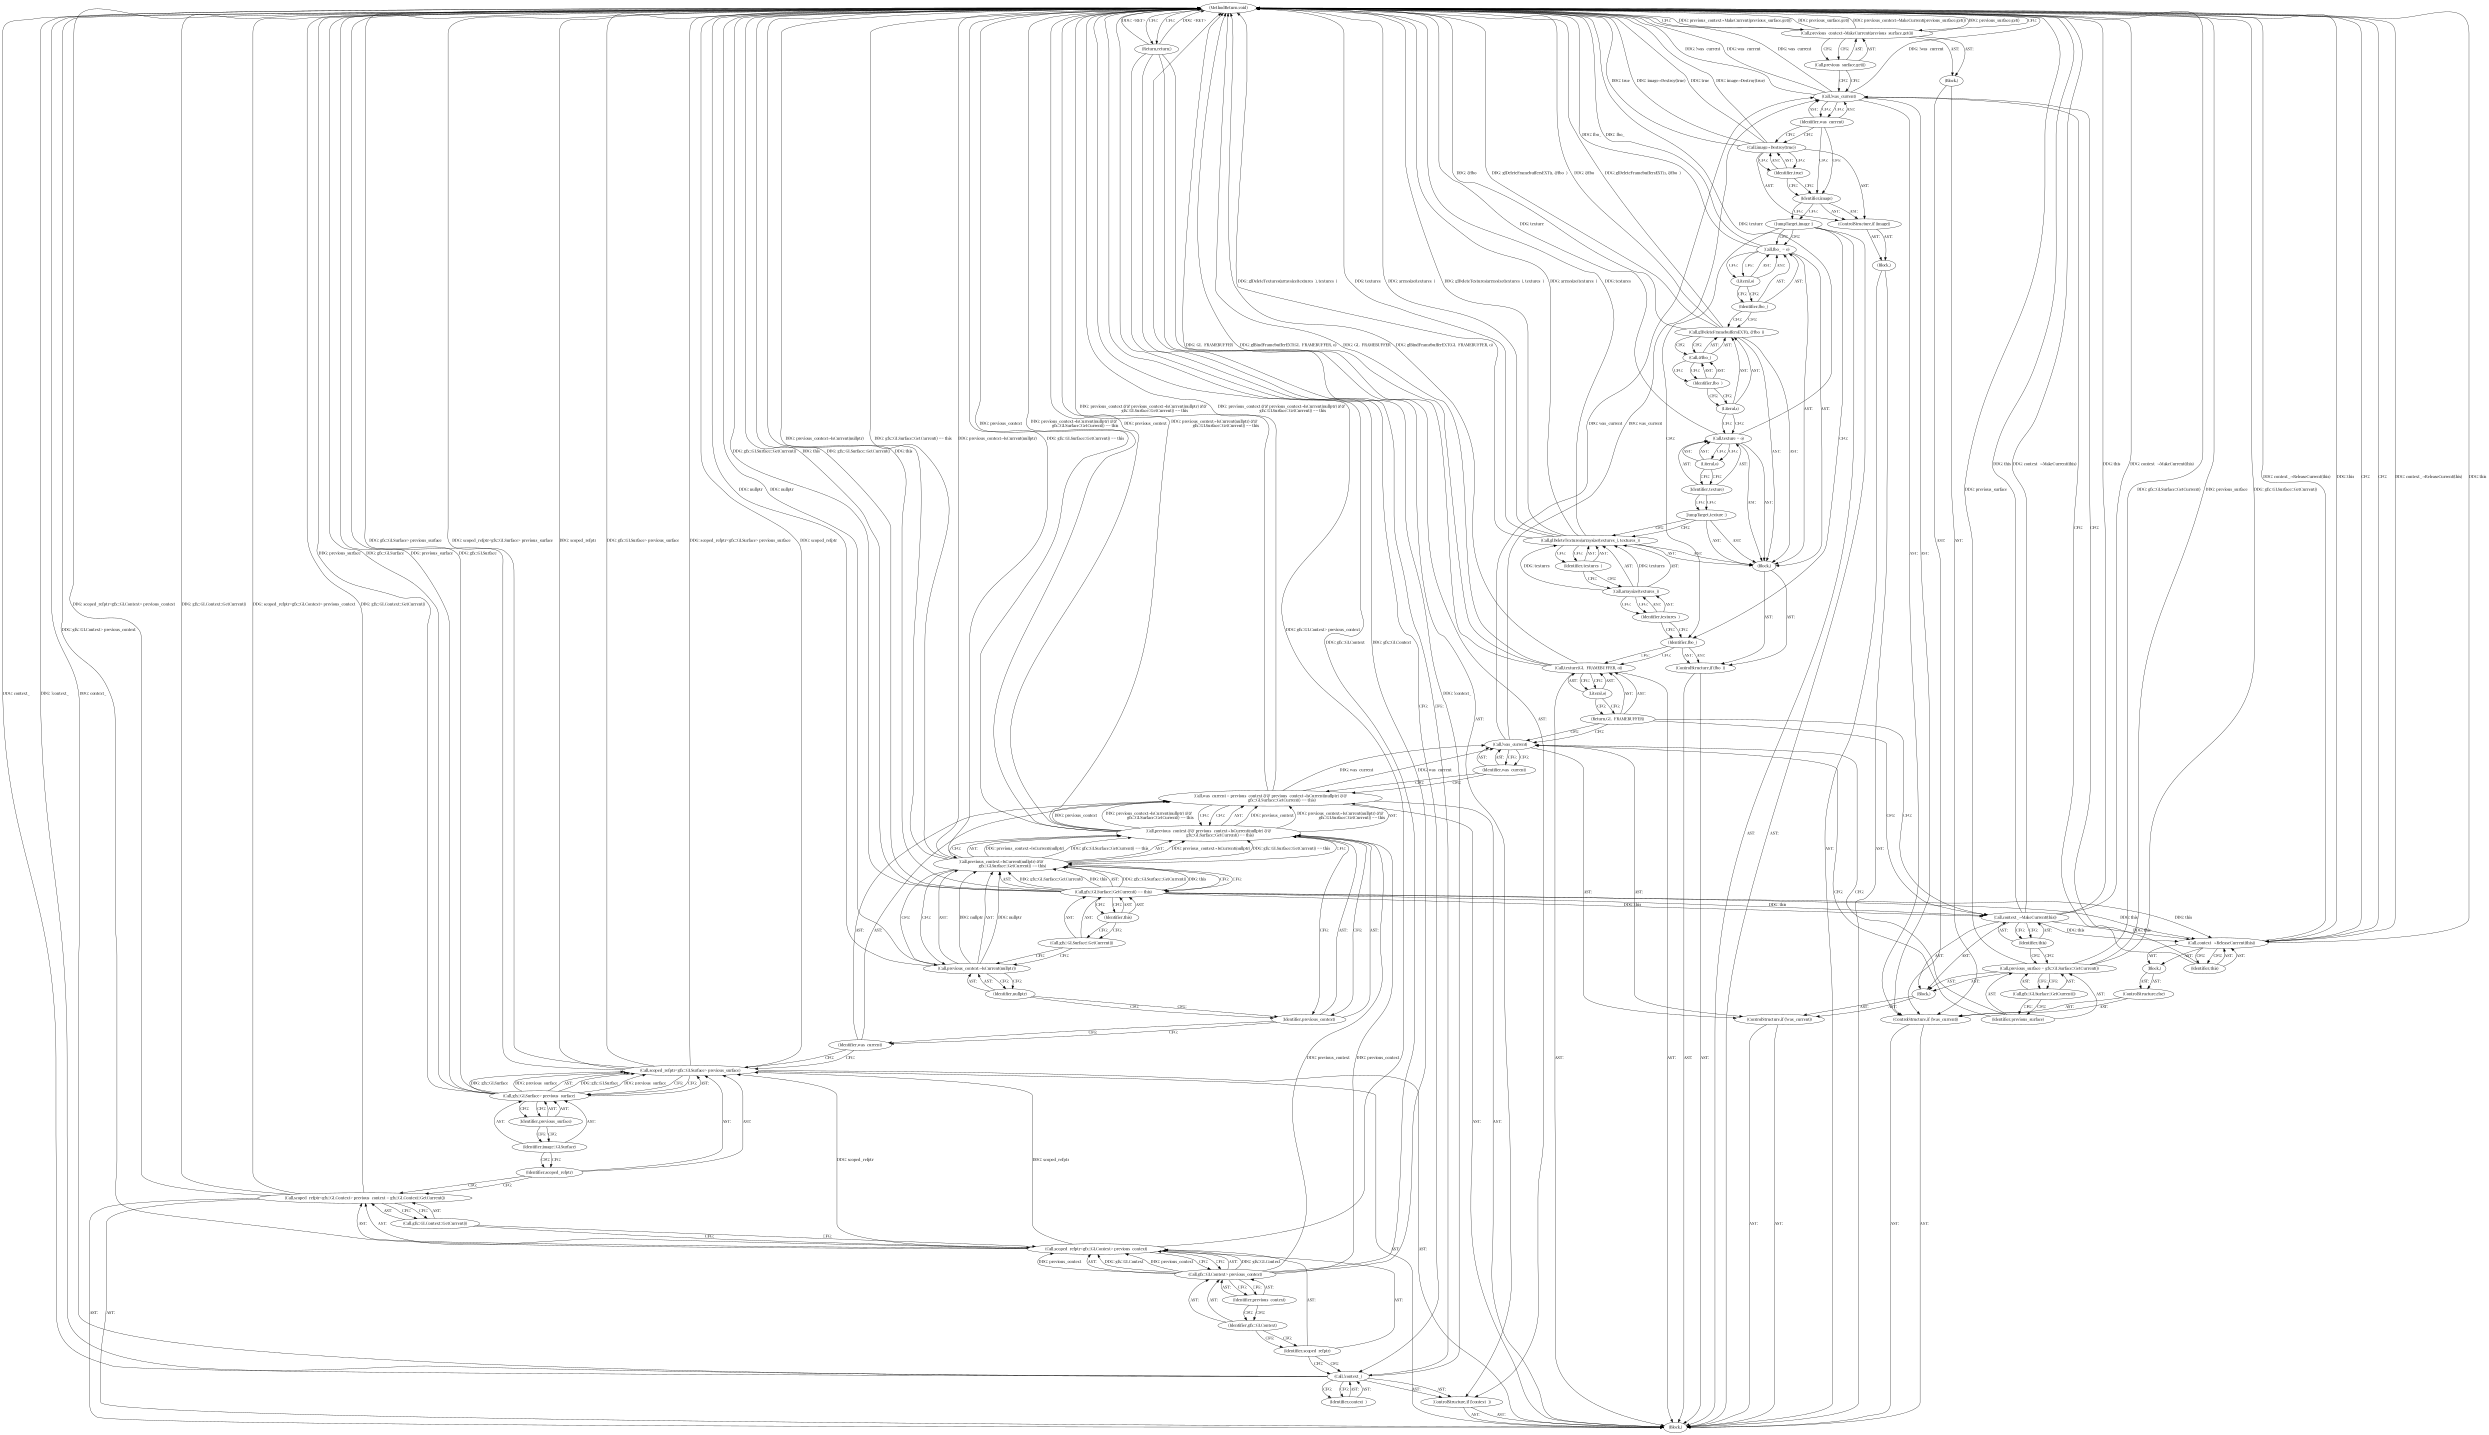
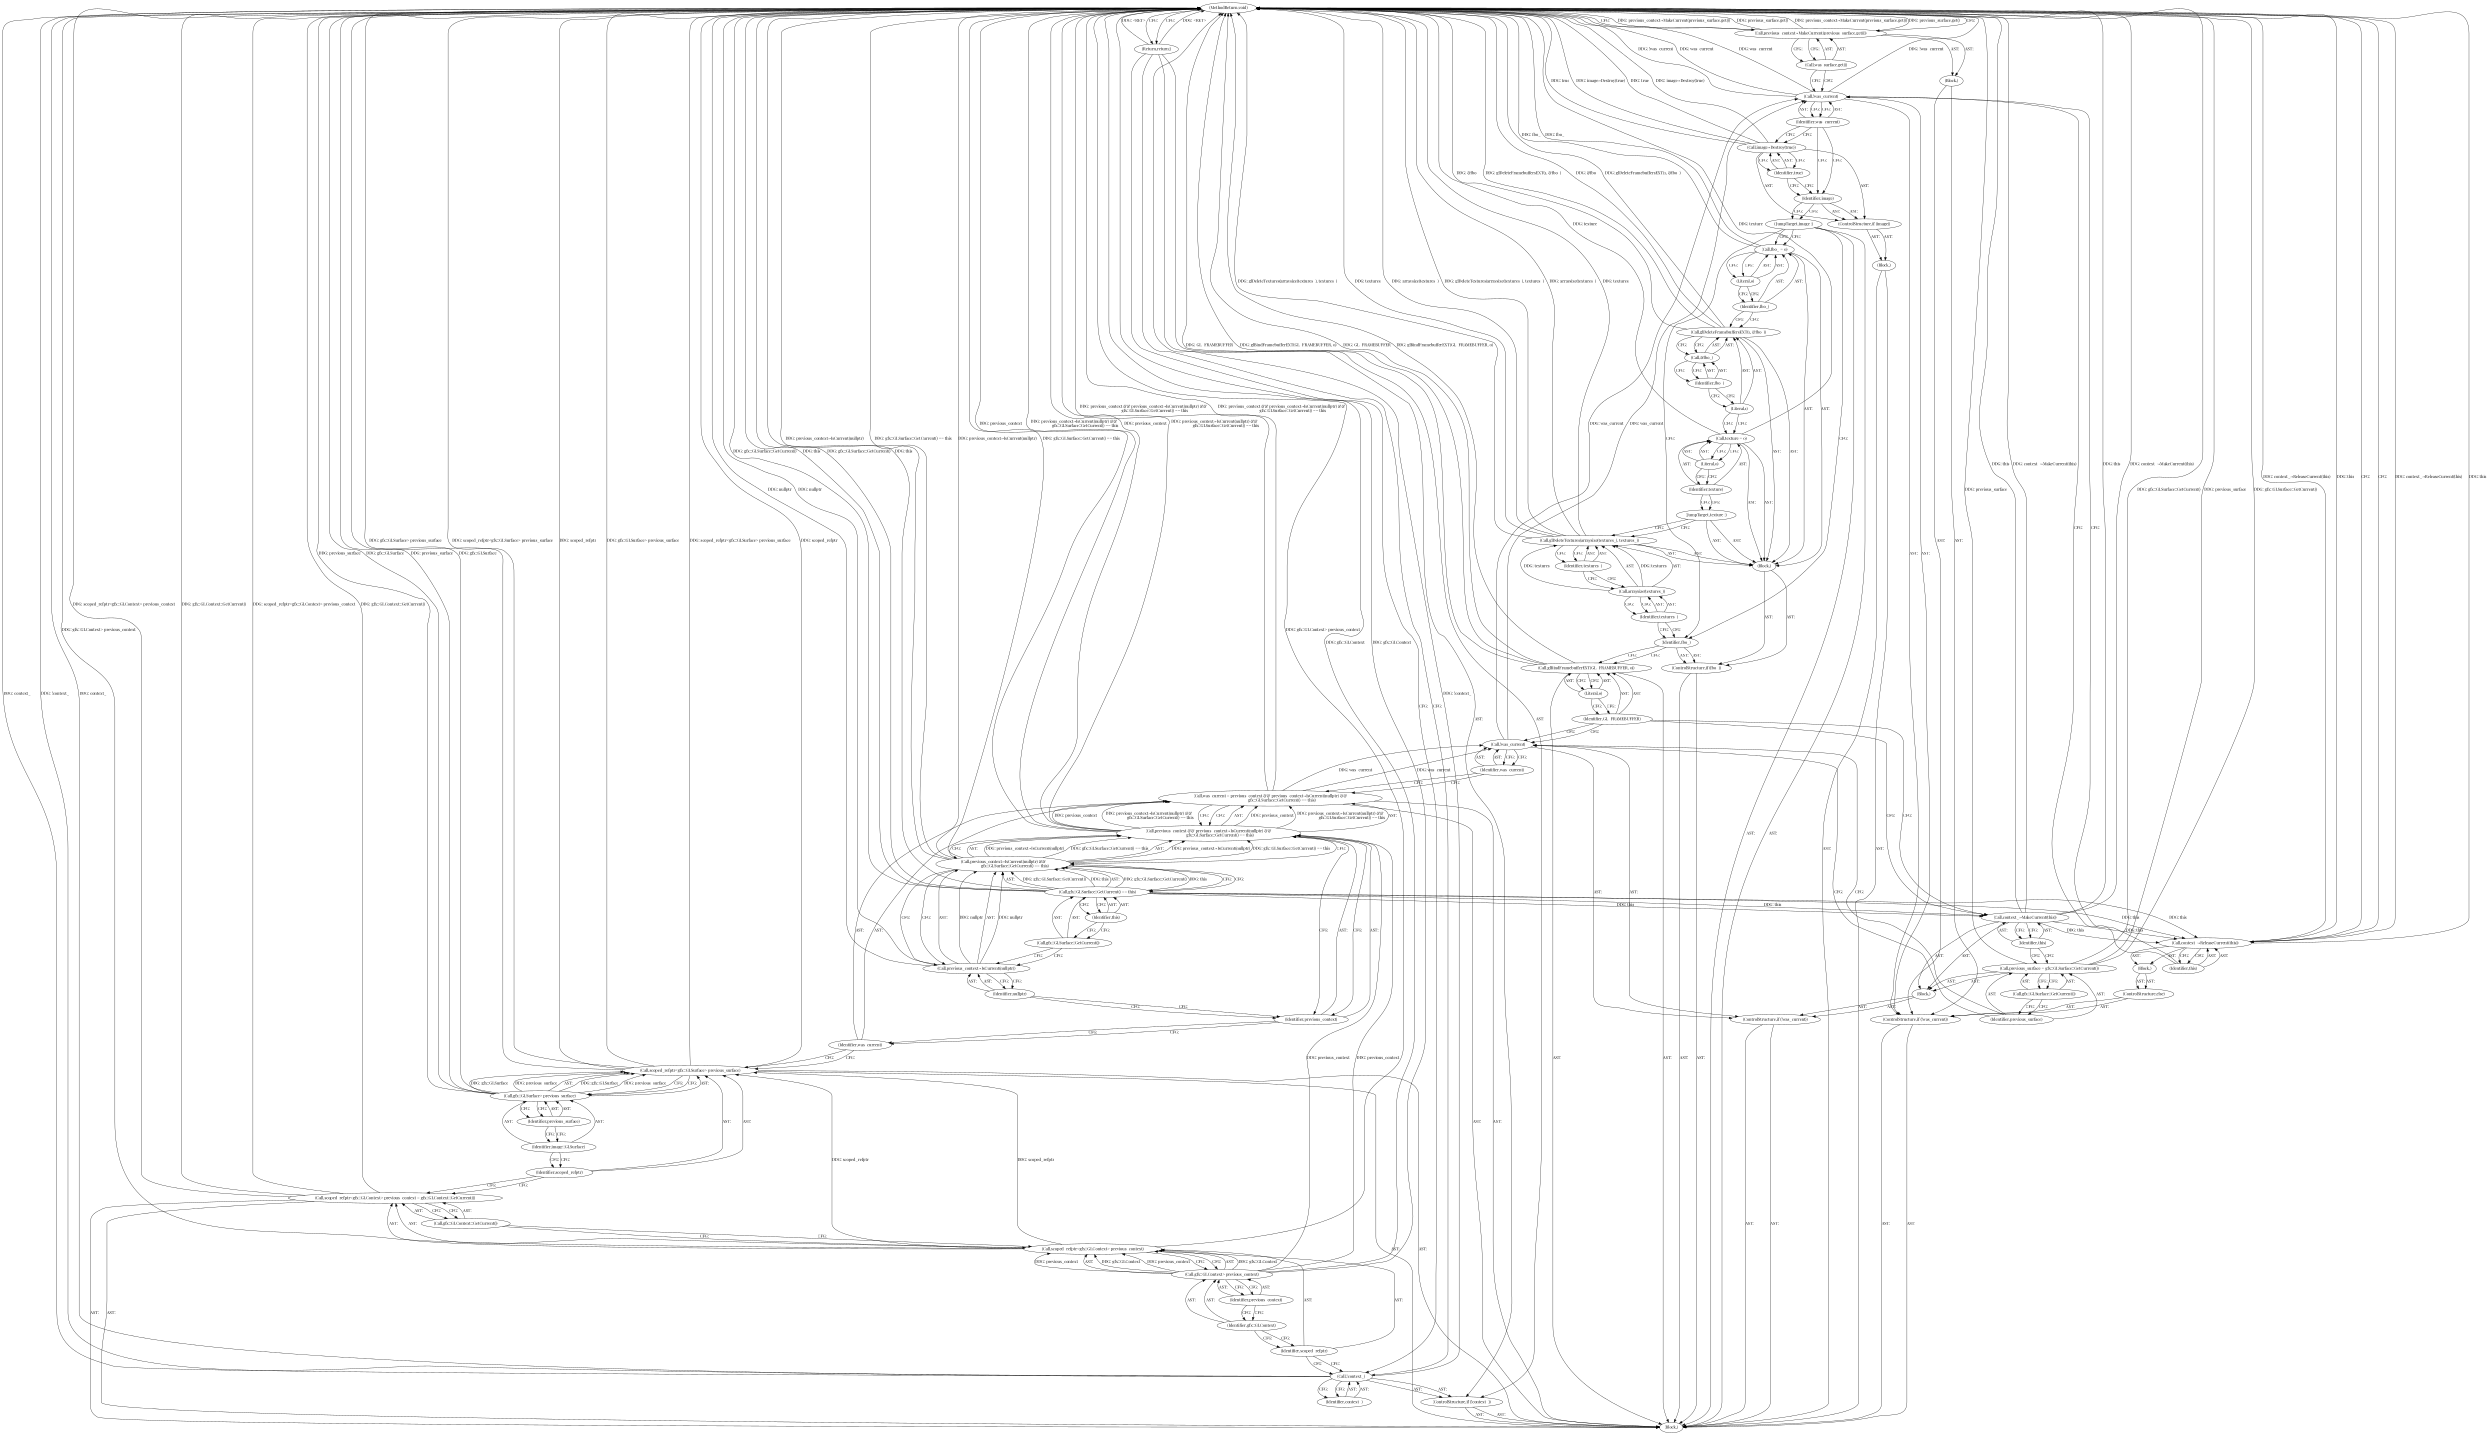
node "(Call,previous_surface.get())": label "(Call,previous_surface.get())" -> "(Call,was_surface.get())"
node "(Call,texture(GL_FRAMEBUFFER, 0))": label "(Call,texture(GL_FRAMEBUFFER, 0))" -> "(Call,glBindFramebufferEXT(GL_FRAMEBUFFER, 0))"
node "(Return,GL_FRAMEBUFFER)": label "(Return,GL_FRAMEBUFFER)" -> "(Identifier,GL_FRAMEBUFFER)"
